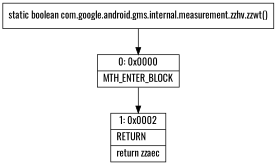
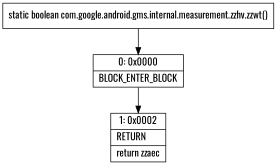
node "0: 0x0000": text "MTH_ENTER_BLOCK" -> "BLOCK_ENTER_BLOCK"
